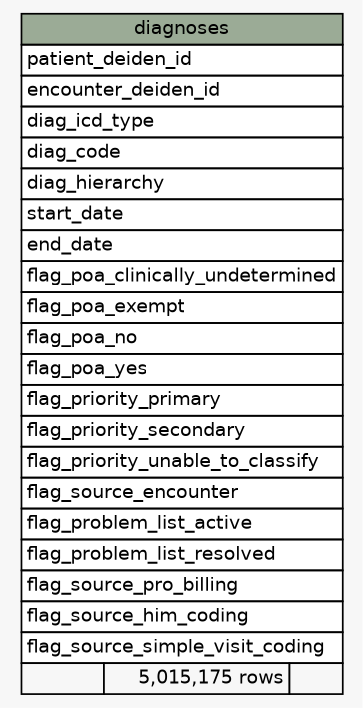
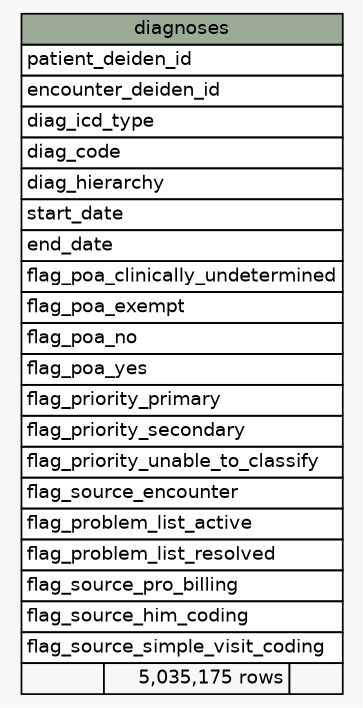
node "diagnoses": text "5,015,175 rows" -> "5,035,175 rows"
